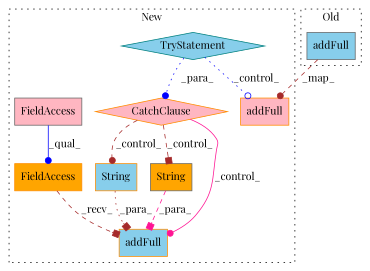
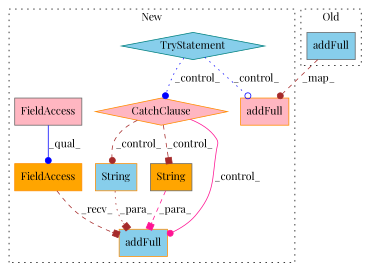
edge "TryStatement" -> "CatchClause": label "_para_" -> "_control_"
